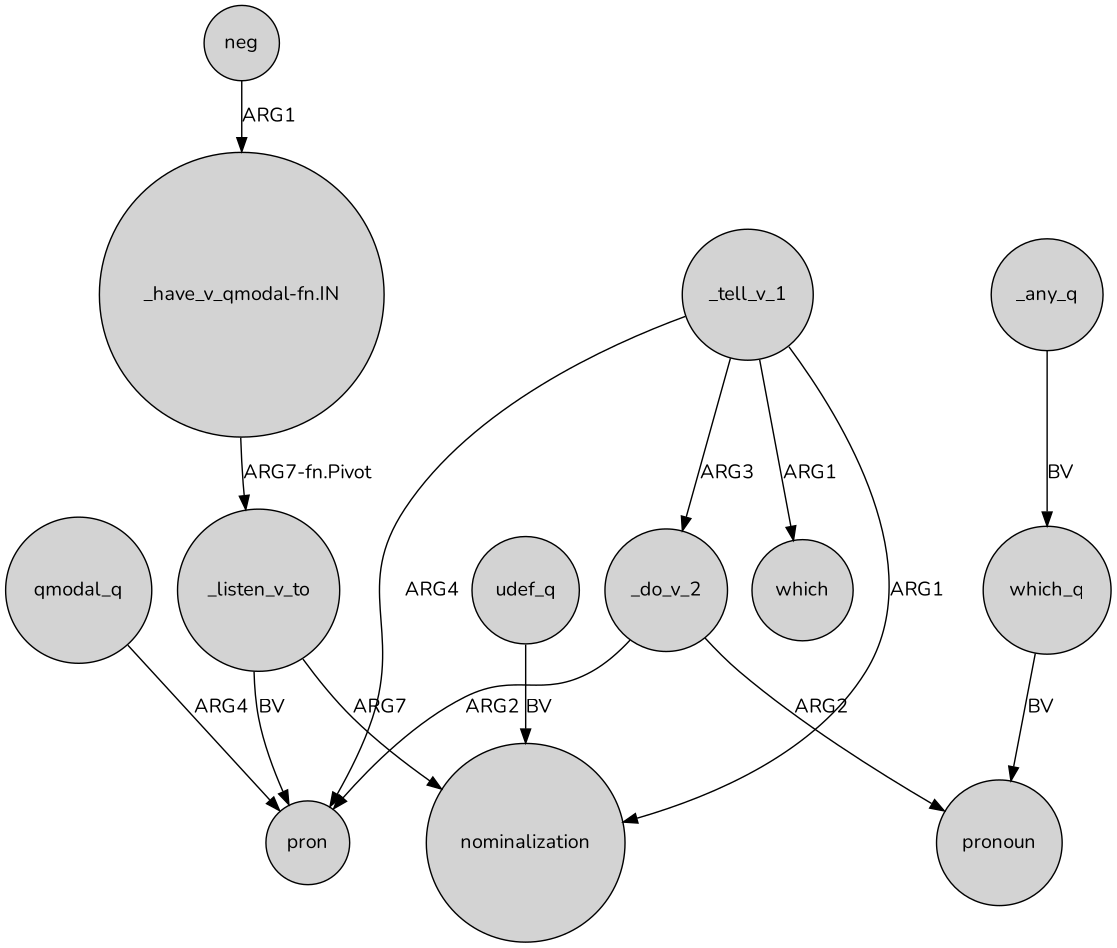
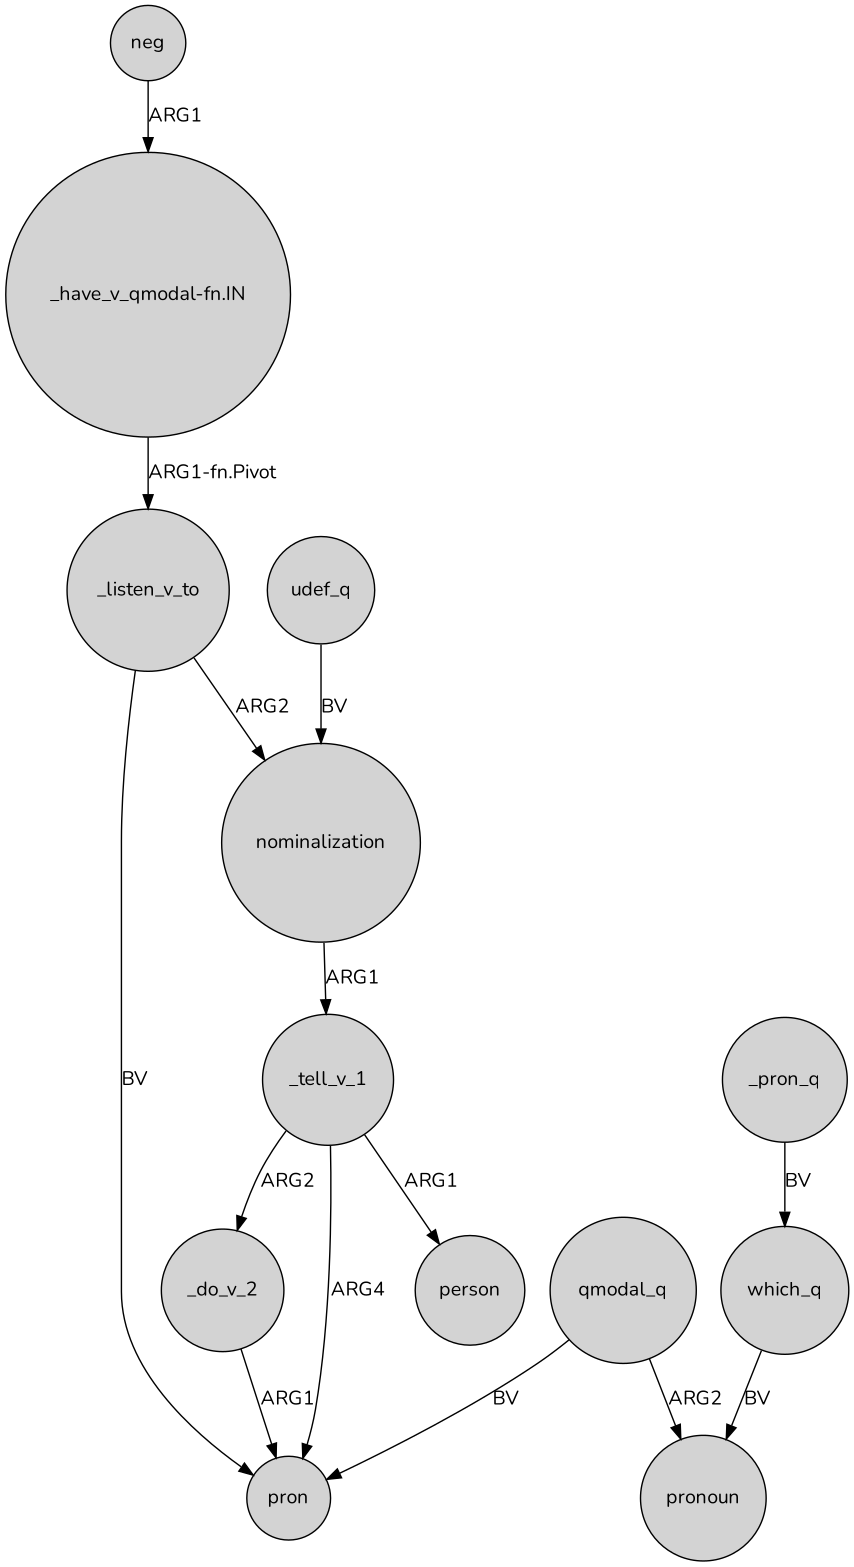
node "_any_q": label "_any_q" -> "_pron_q"
edge "_have_v_qmodal-fn.IN" -> "_listen_v_to": label "ARG7-fn.Pivot" -> "ARG1-fn.Pivot"
edge "_tell_v_1" -> "_do_v_2": label "ARG3" -> "ARG2"
node "which": label "which" -> "person"
edge "_tell_v_1" -> "nominalization": reversed
edge "qmodal_q" -> "pron": label "ARG4" -> "BV"
edge "_listen_v_to" -> "nominalization": label "ARG7" -> "ARG2"
edge "_do_v_2" -> "pron": label "ARG2" -> "ARG1"
edge "_do_v_2" -> "pronoun": now "qmodal_q" -> "pronoun"
